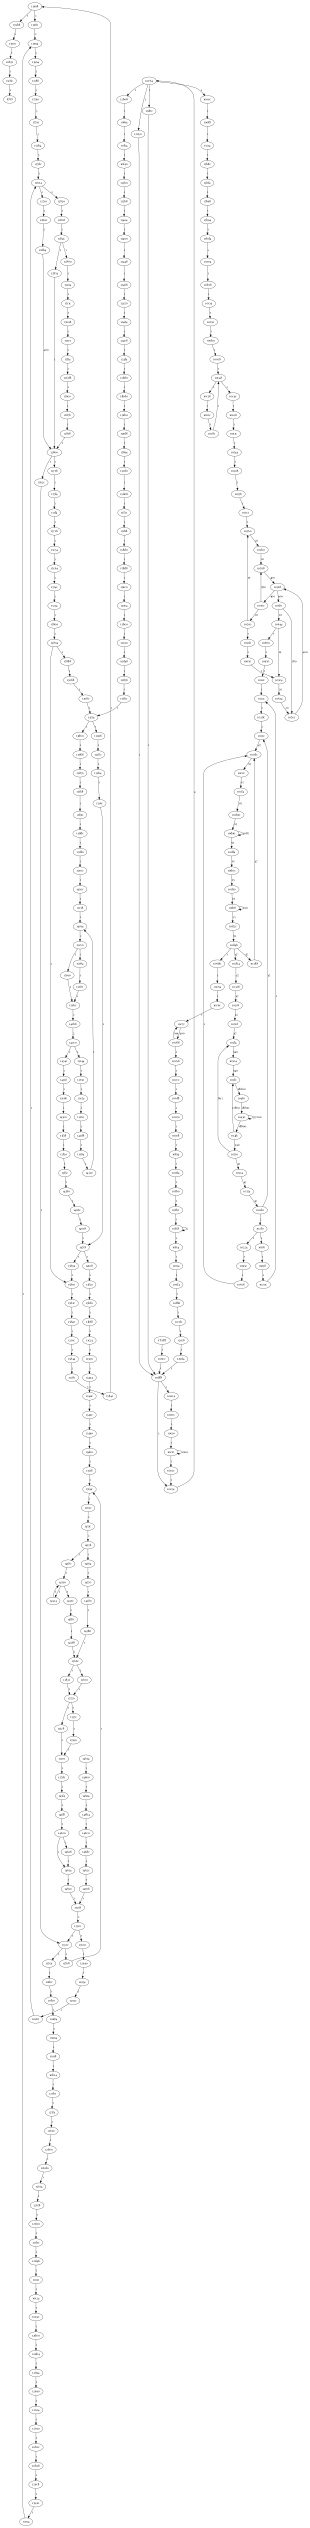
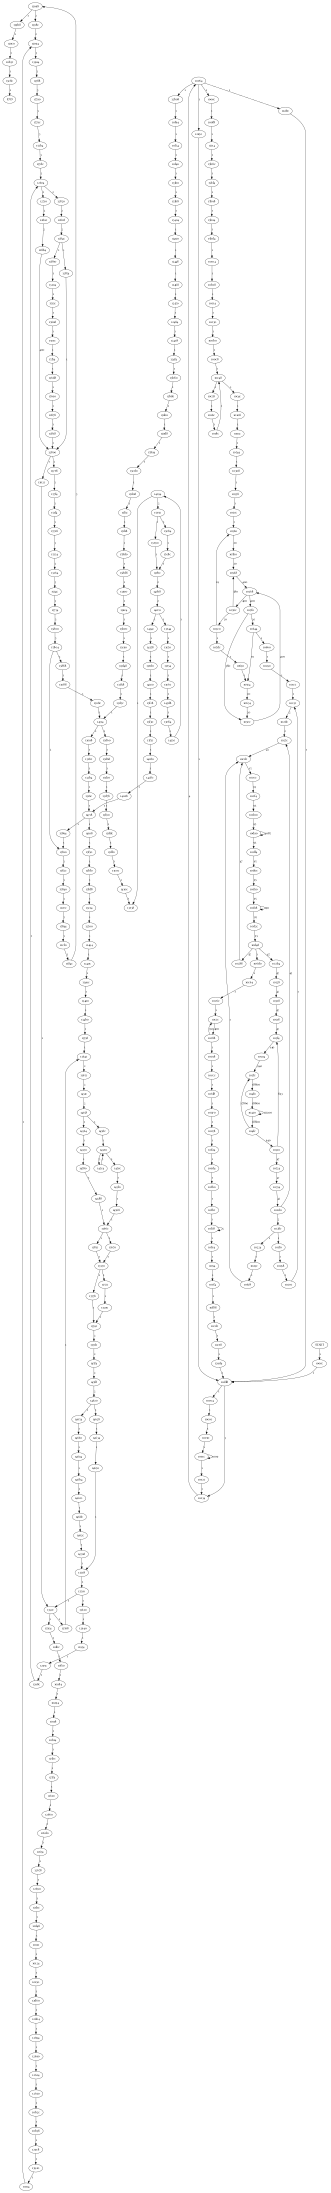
edge "13e38" -> "14c94": reversed
edge "14620" -> "14634": now "14620" -> "14654"
